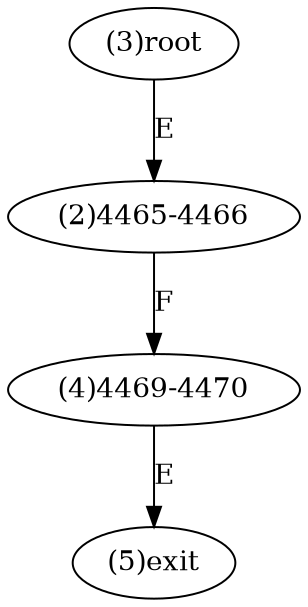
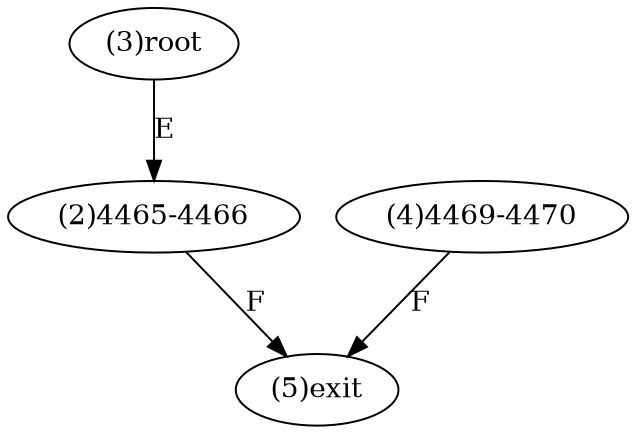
edge "(2)4465-4466" -> "(4)4469-4470": now "(2)4465-4466" -> "(5)exit"
edge "(4)4469-4470" -> "(5)exit": label "E" -> "F"
